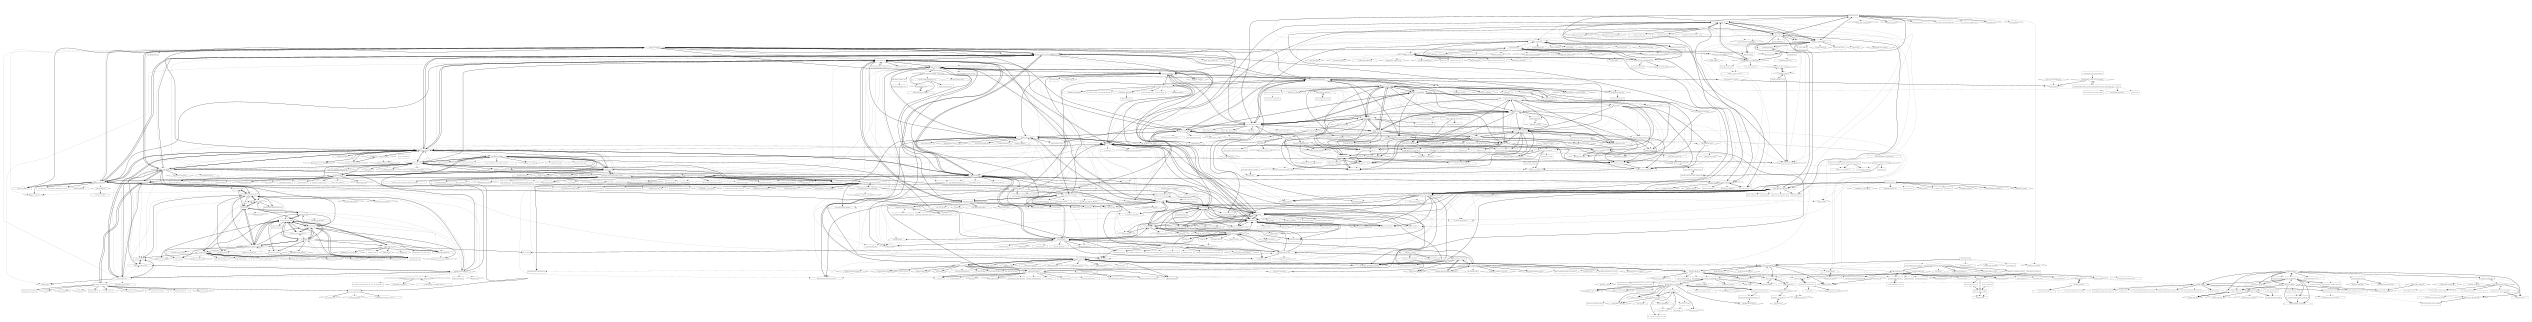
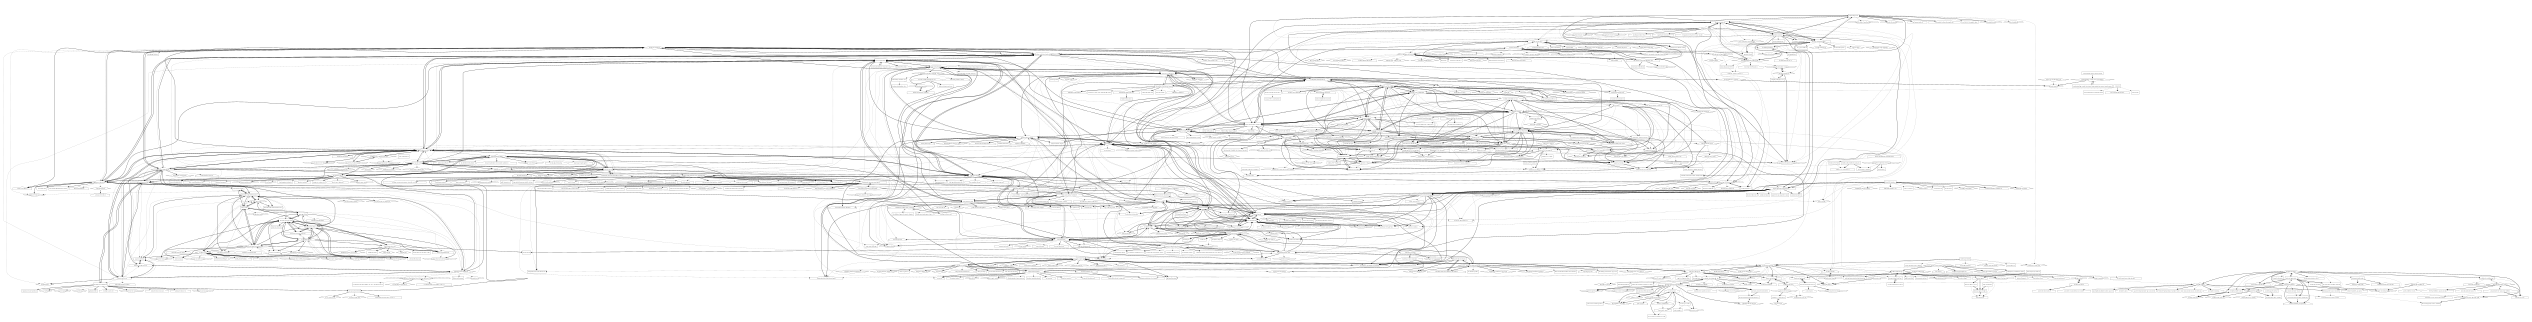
edge "kookma/TW-Shiraz" -> "Souk21/TW-commandpalette": removed
node "planetjekyll/awesome-jekyll": removed
edge "gtalarico/pyairtable" -> "postlight/liftoff": removed
node "webflow/devlink-examples": removed
